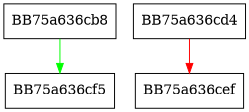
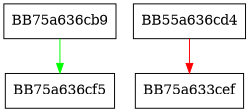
node "BB75a636cb8": label "BB75a636cb8" -> "BB75a636cb9"
node "BB75a636cd4": label "BB75a636cd4" -> "BB55a636cd4"
node "BB75a636cef": label "BB75a636cef" -> "BB75a633cef"
